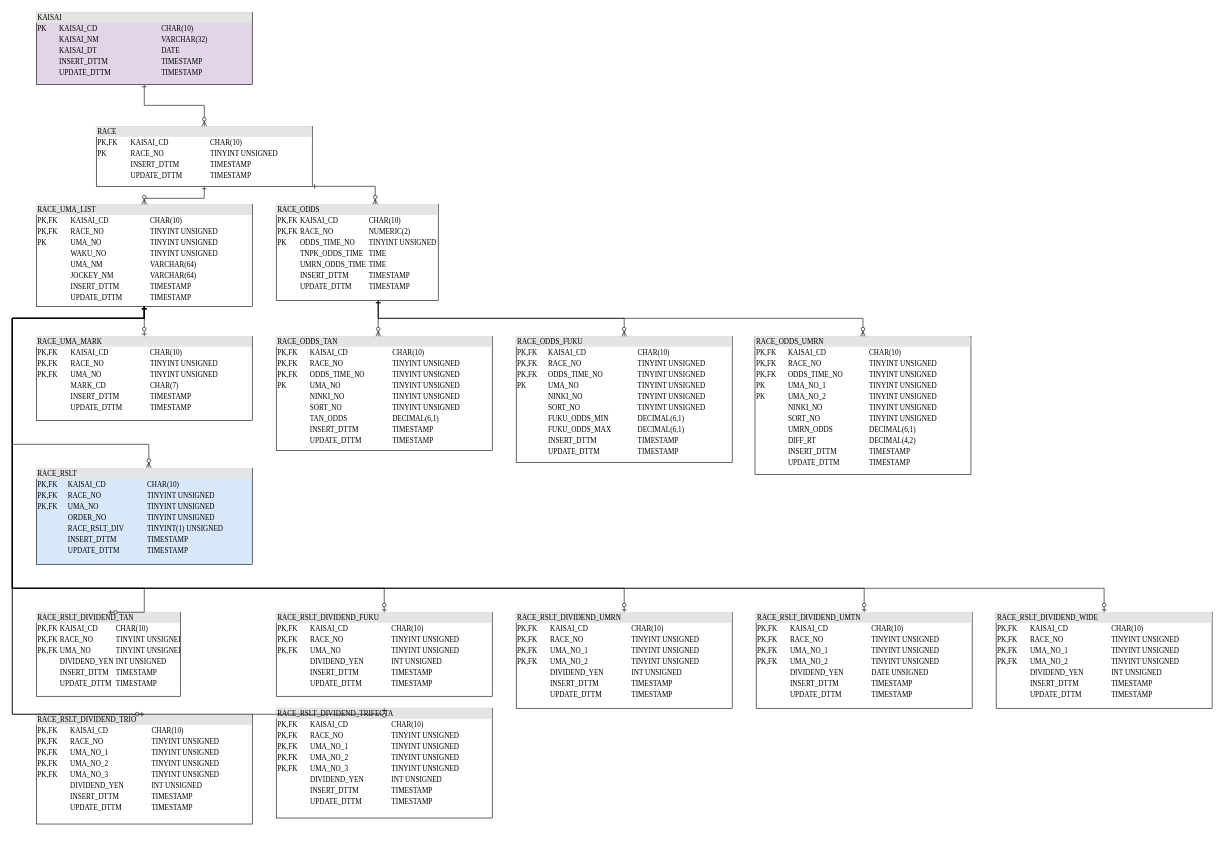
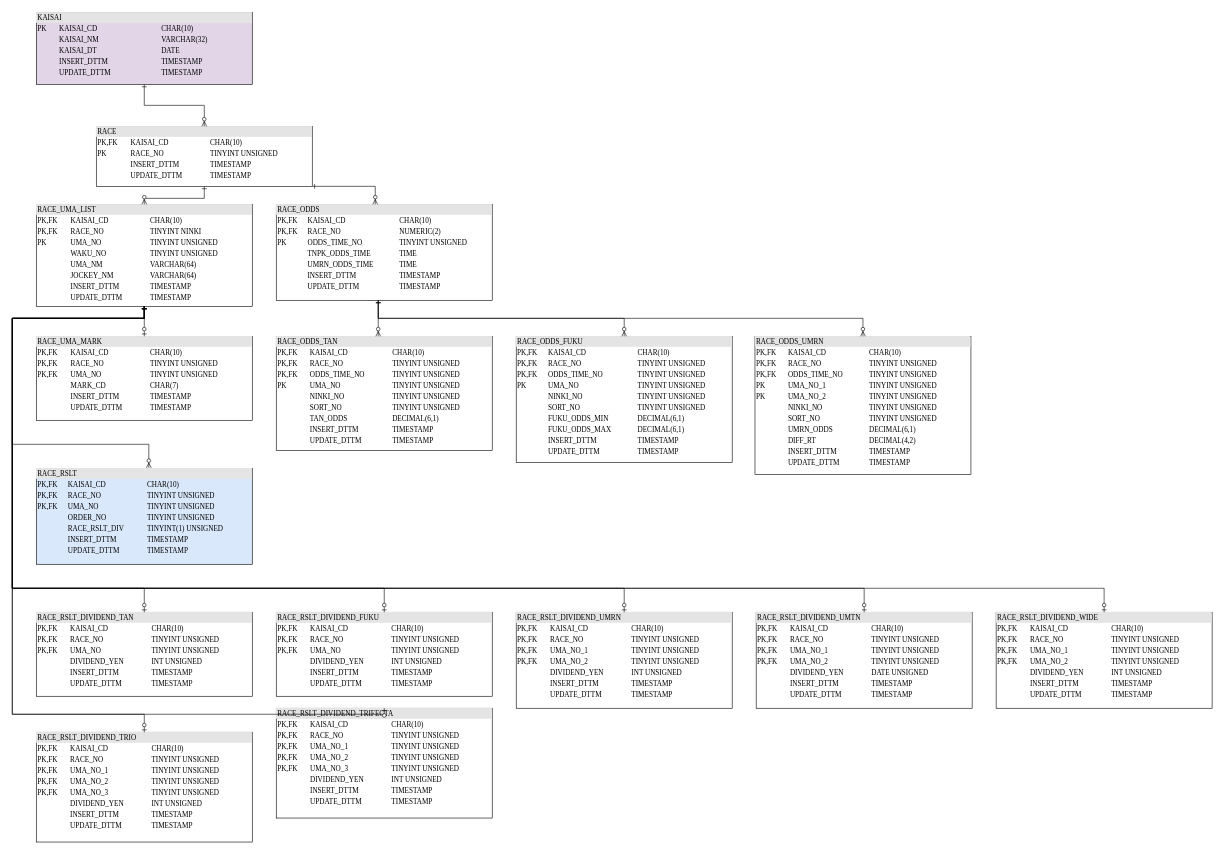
node "RACE_UMA_LIST PK,FK KAISAI_CD CHAR(10) PK,FK RACE_NO TINYINT UNSIGNED PK UMA_NO TINYINT UNSIGNED WAKU_NO TINYINT UNSIGNED UMA_NM VARCHAR(64) JOCKEY_NM VARCHAR(64) INSERT_DTTM TIMESTAMP UPDATE_DTTM TIMESTAMP": label "RACE_UMA_LIST PK,FK KAISAI_CD CHAR(10) PK,FK RACE_NO TINYINT UNSIGNED PK UMA_NO TINYINT UNSIGNED WAKU_NO TINYINT UNSIGNED UMA_NM VARCHAR(64) JOCKEY_NM VARCHAR(64) INSERT_DTTM TIMESTAMP UPDATE_DTTM TIMESTAMP" -> "RACE_UMA_LIST PK,FK KAISAI_CD CHAR(10) PK,FK RACE_NO TINYINT NINKI PK UMA_NO TINYINT UNSIGNED WAKU_NO TINYINT UNSIGNED UMA_NM VARCHAR(64) JOCKEY_NM VARCHAR(64) INSERT_DTTM TIMESTAMP UPDATE_DTTM TIMESTAMP"
node "RACE_ODDS PK,FK KAISAI_CD CHAR(10) PK,FK RACE_NO NUMERIC(2) PK ODDS_TIME_NO TINYINT UNSIGNED TNPK_ODDS_TIME TIME UMRN_ODDS_TIME TIME INSERT_DTTM TIMESTAMP UPDATE_DTTM TIMESTAMP": size 162x96 -> 216x96
node "RACE_RSLT_DIVIDEND_TAN PK,FK KAISAI_CD CHAR(10) PK,FK RACE_NO TINYINT UNSIGNED PK,FK UMA_NO TINYINT UNSIGNED DIVIDEND_YEN INT UNSIGNED INSERT_DTTM TIMESTAMP UPDATE_DTTM TIMESTAMP": size 144x84 -> 216x84
node "RACE_RSLT_DIVIDEND_TRIO PK,FK KAISAI_CD CHAR(10) PK,FK RACE_NO TINYINT UNSIGNED PK,FK UMA_NO_1 TINYINT UNSIGNED PK,FK UMA_NO_2 TINYINT UNSIGNED PK,FK UMA_NO_3 TINYINT UNSIGNED DIVIDEND_YEN INT UNSIGNED INSERT_DTTM TIMESTAMP UPDATE_DTTM TIMESTAMP": moved (144, 769) -> (144, 787)
